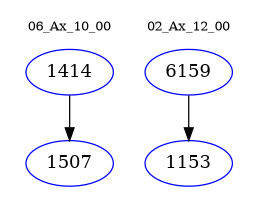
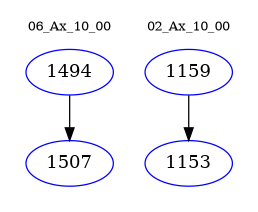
cluster "02_Ax_12_00": label "02_Ax_12_00" -> "02_Ax_10_00"
node "1414": label "1414" -> "1494"
node "6159": label "6159" -> "1159"
